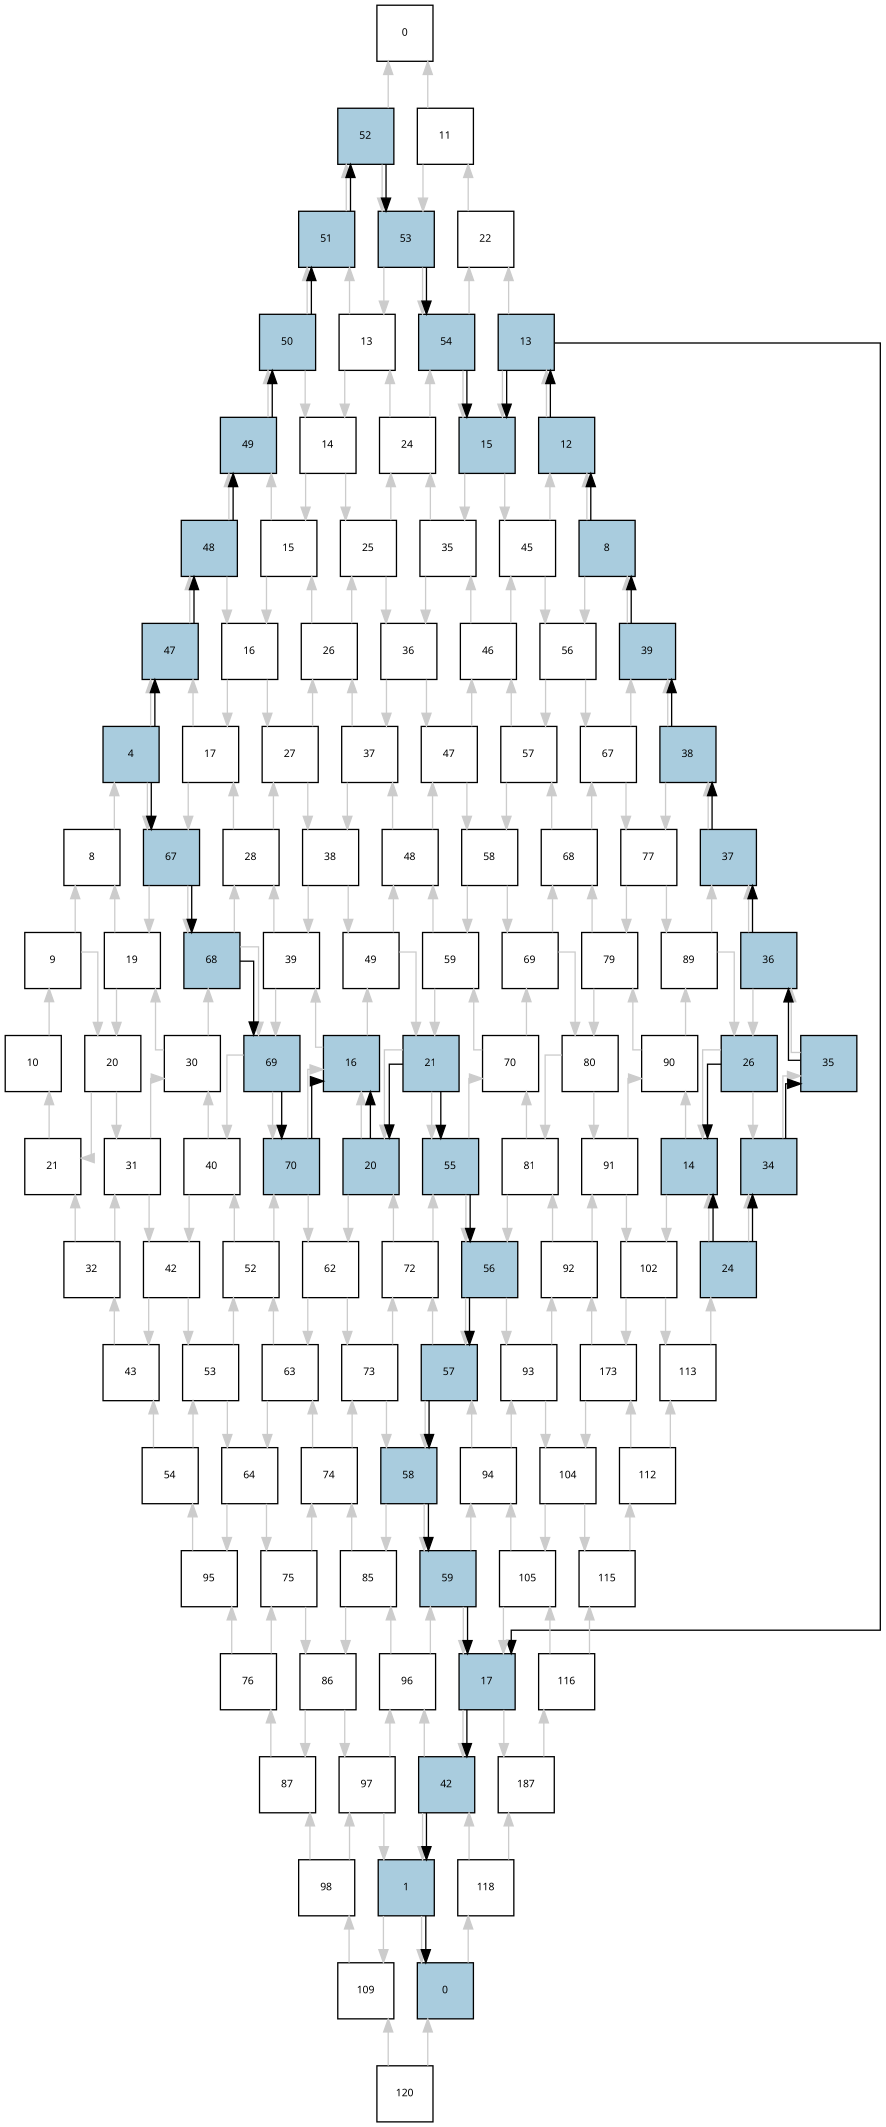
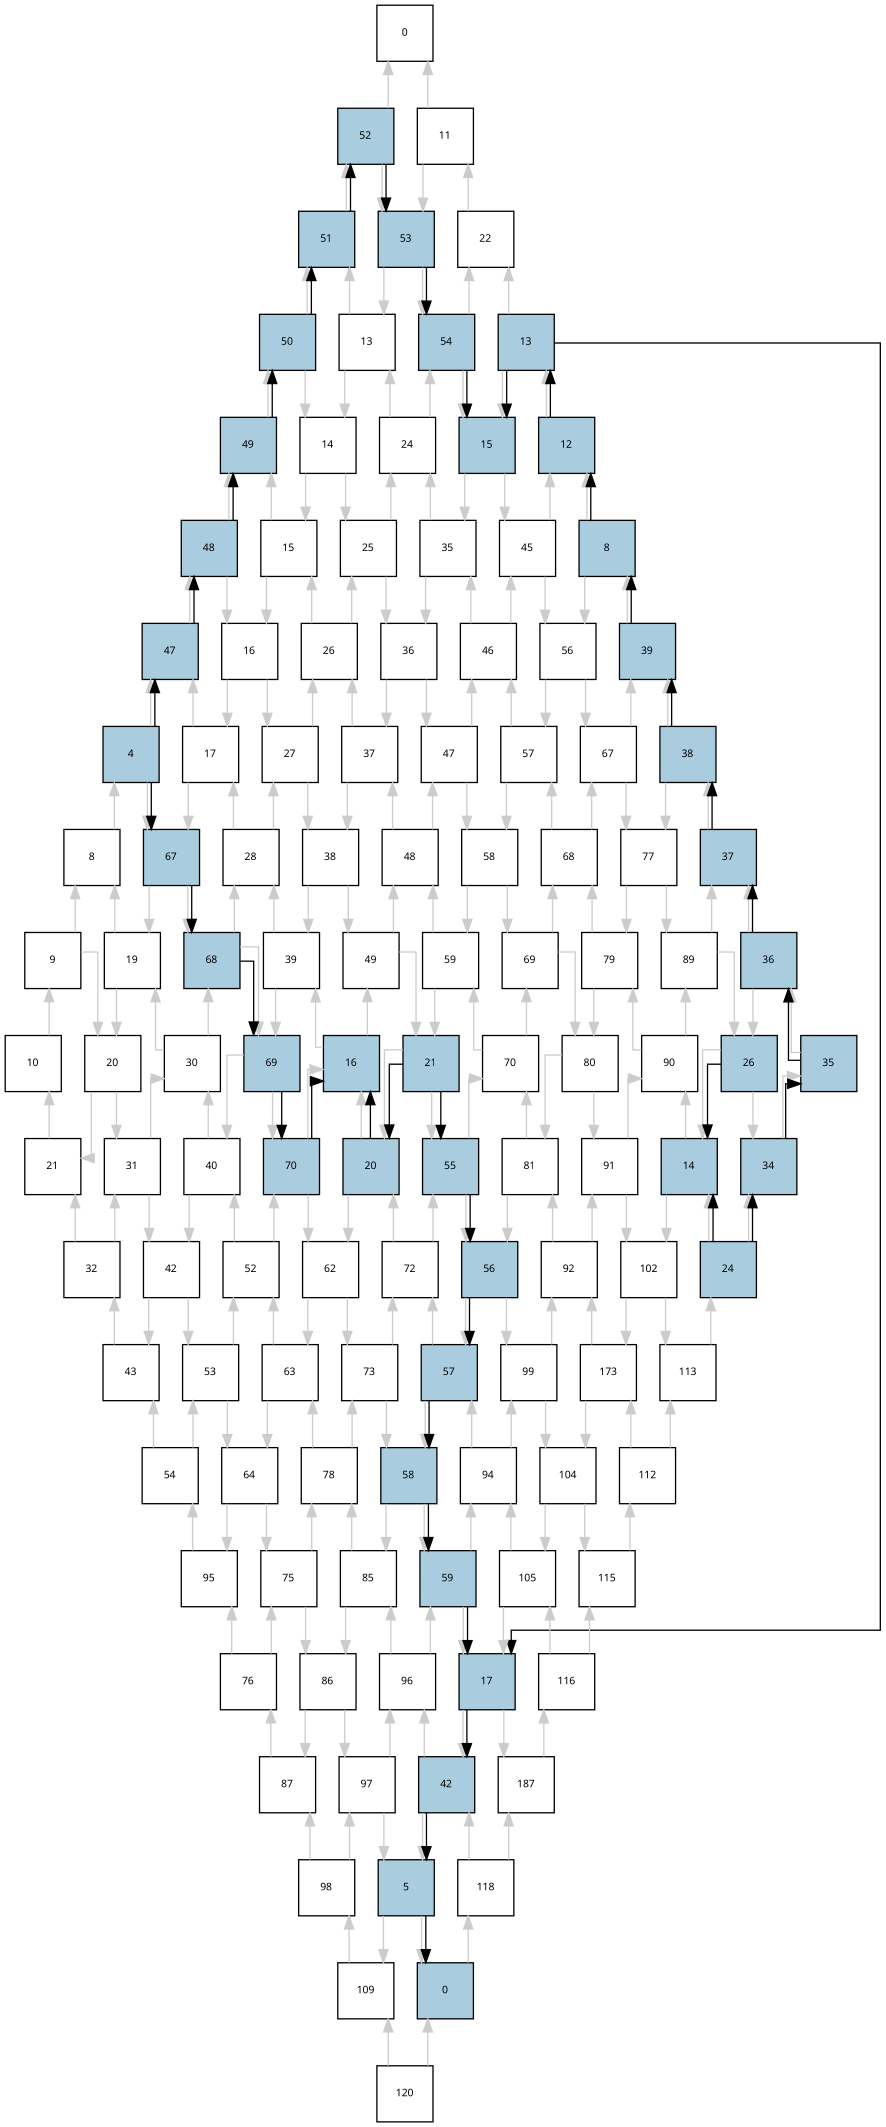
node "93": label "93" -> "99"
node "74": label "74" -> "78"
node "1": label "1" -> "5"
